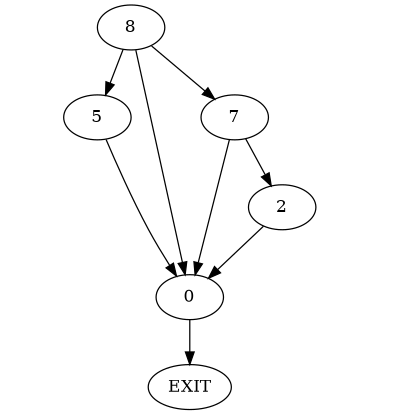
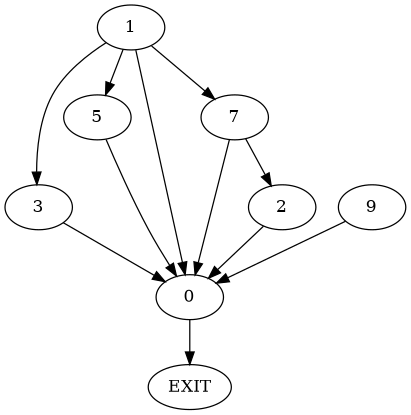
node "8": label "8" -> "1"
node "3": added
node "9": added
